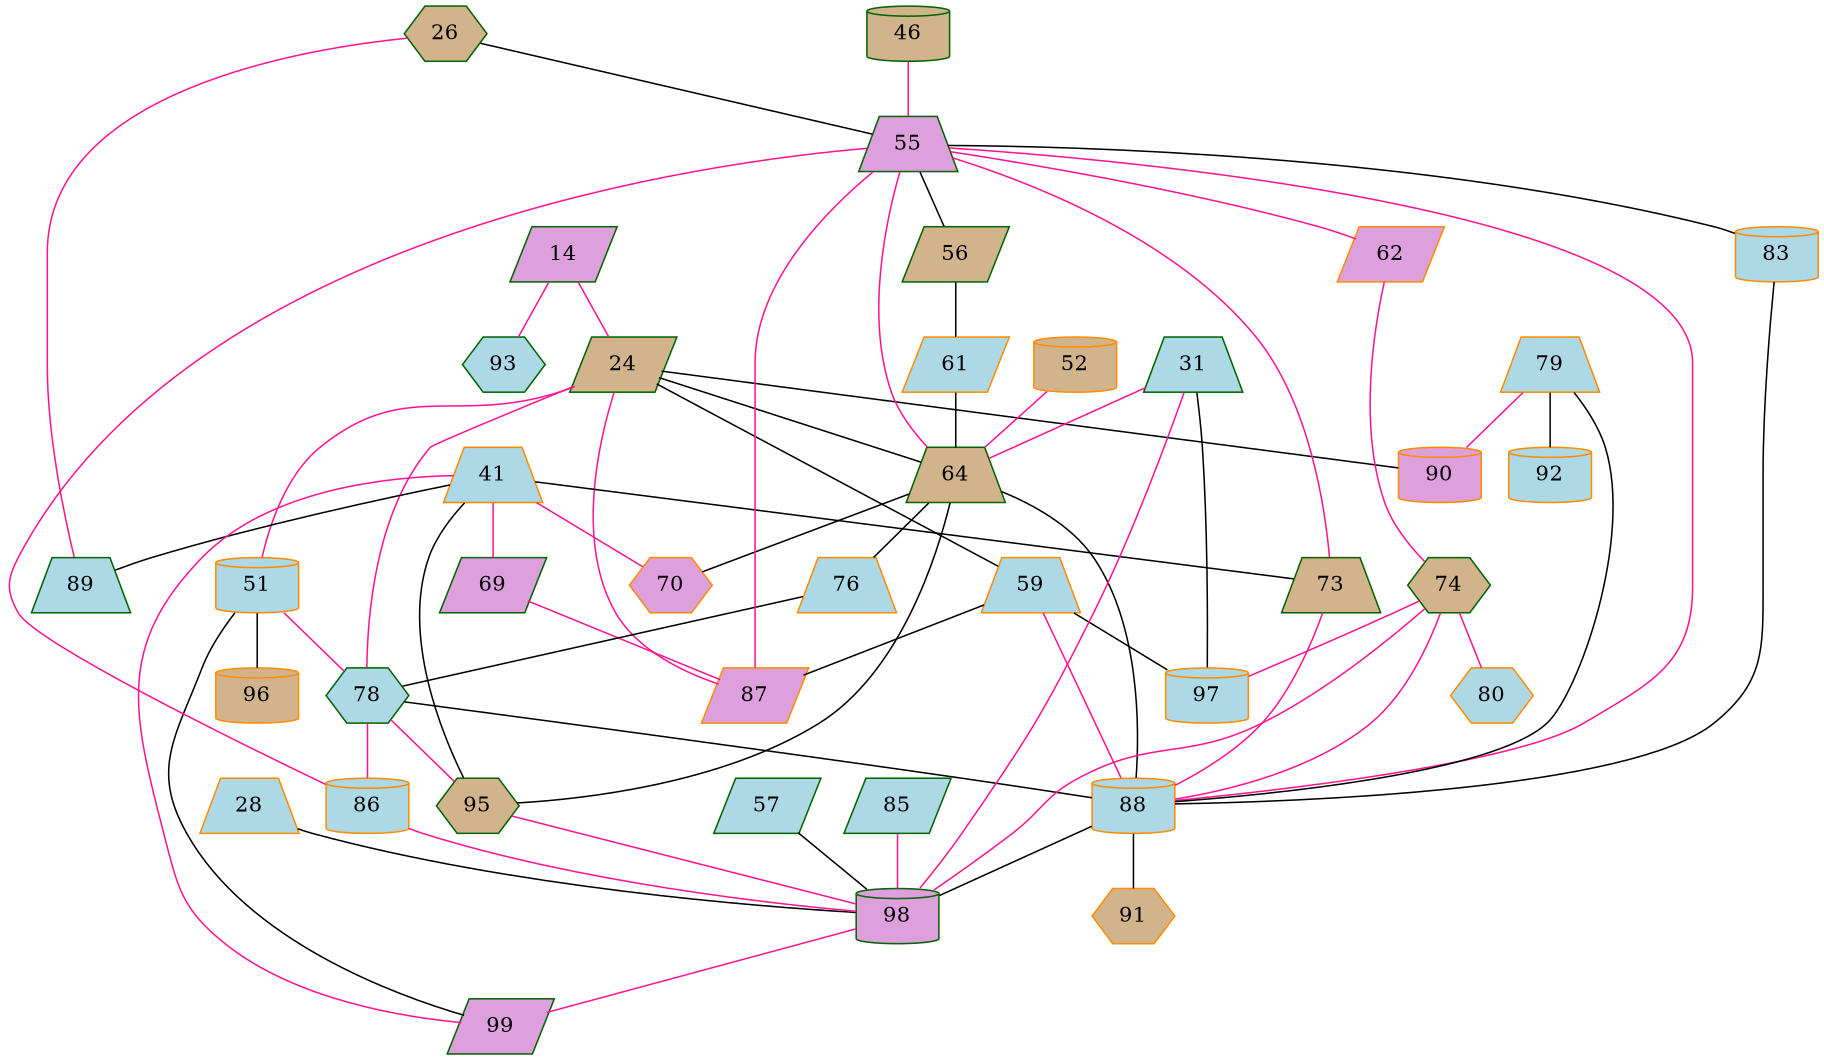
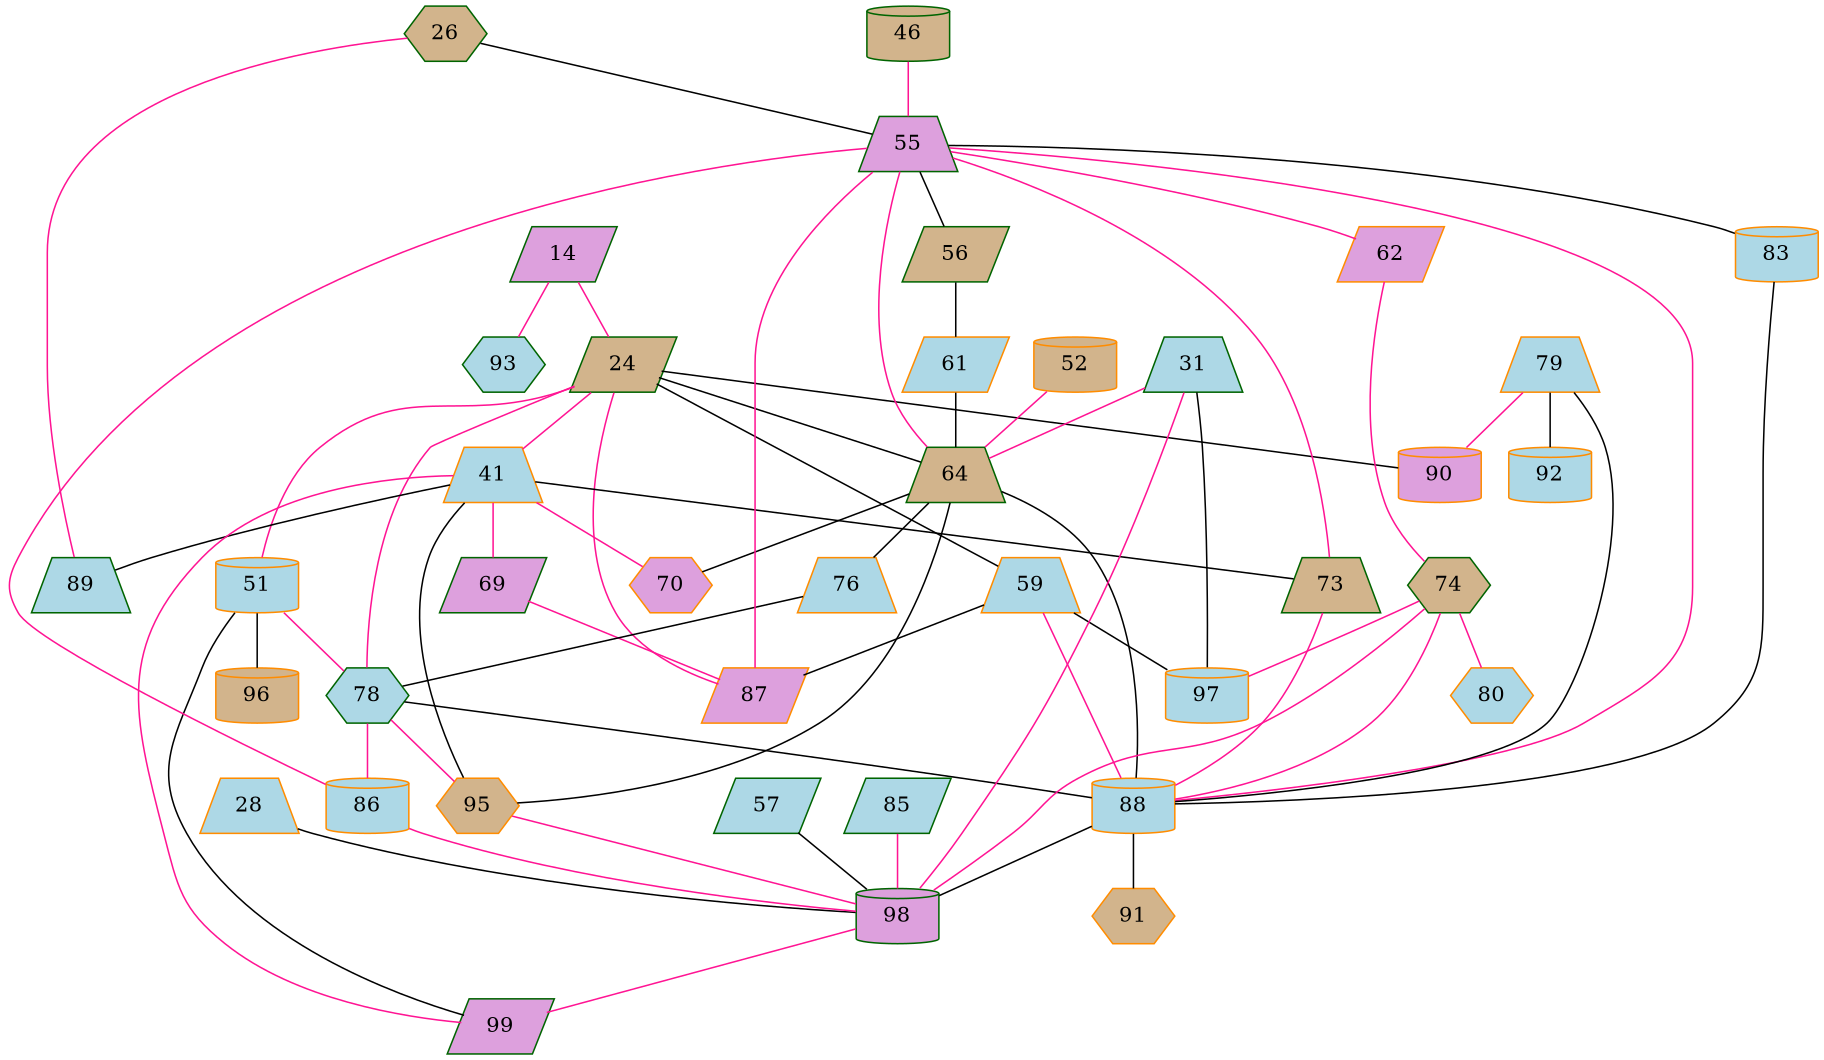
edge "24" -- "41": added
node "95": color darkgreen -> darkorange
